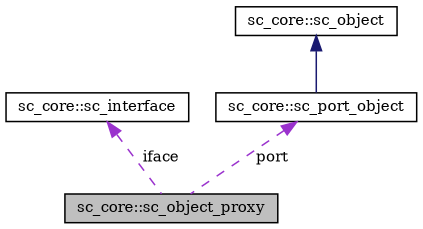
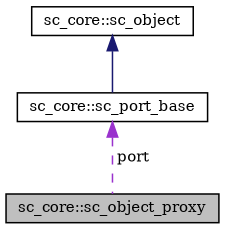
node "sc_core::sc_interface": removed
node "sc_core::sc_port_object": label "sc_core::sc_port_object" -> "sc_core::sc_port_base"
